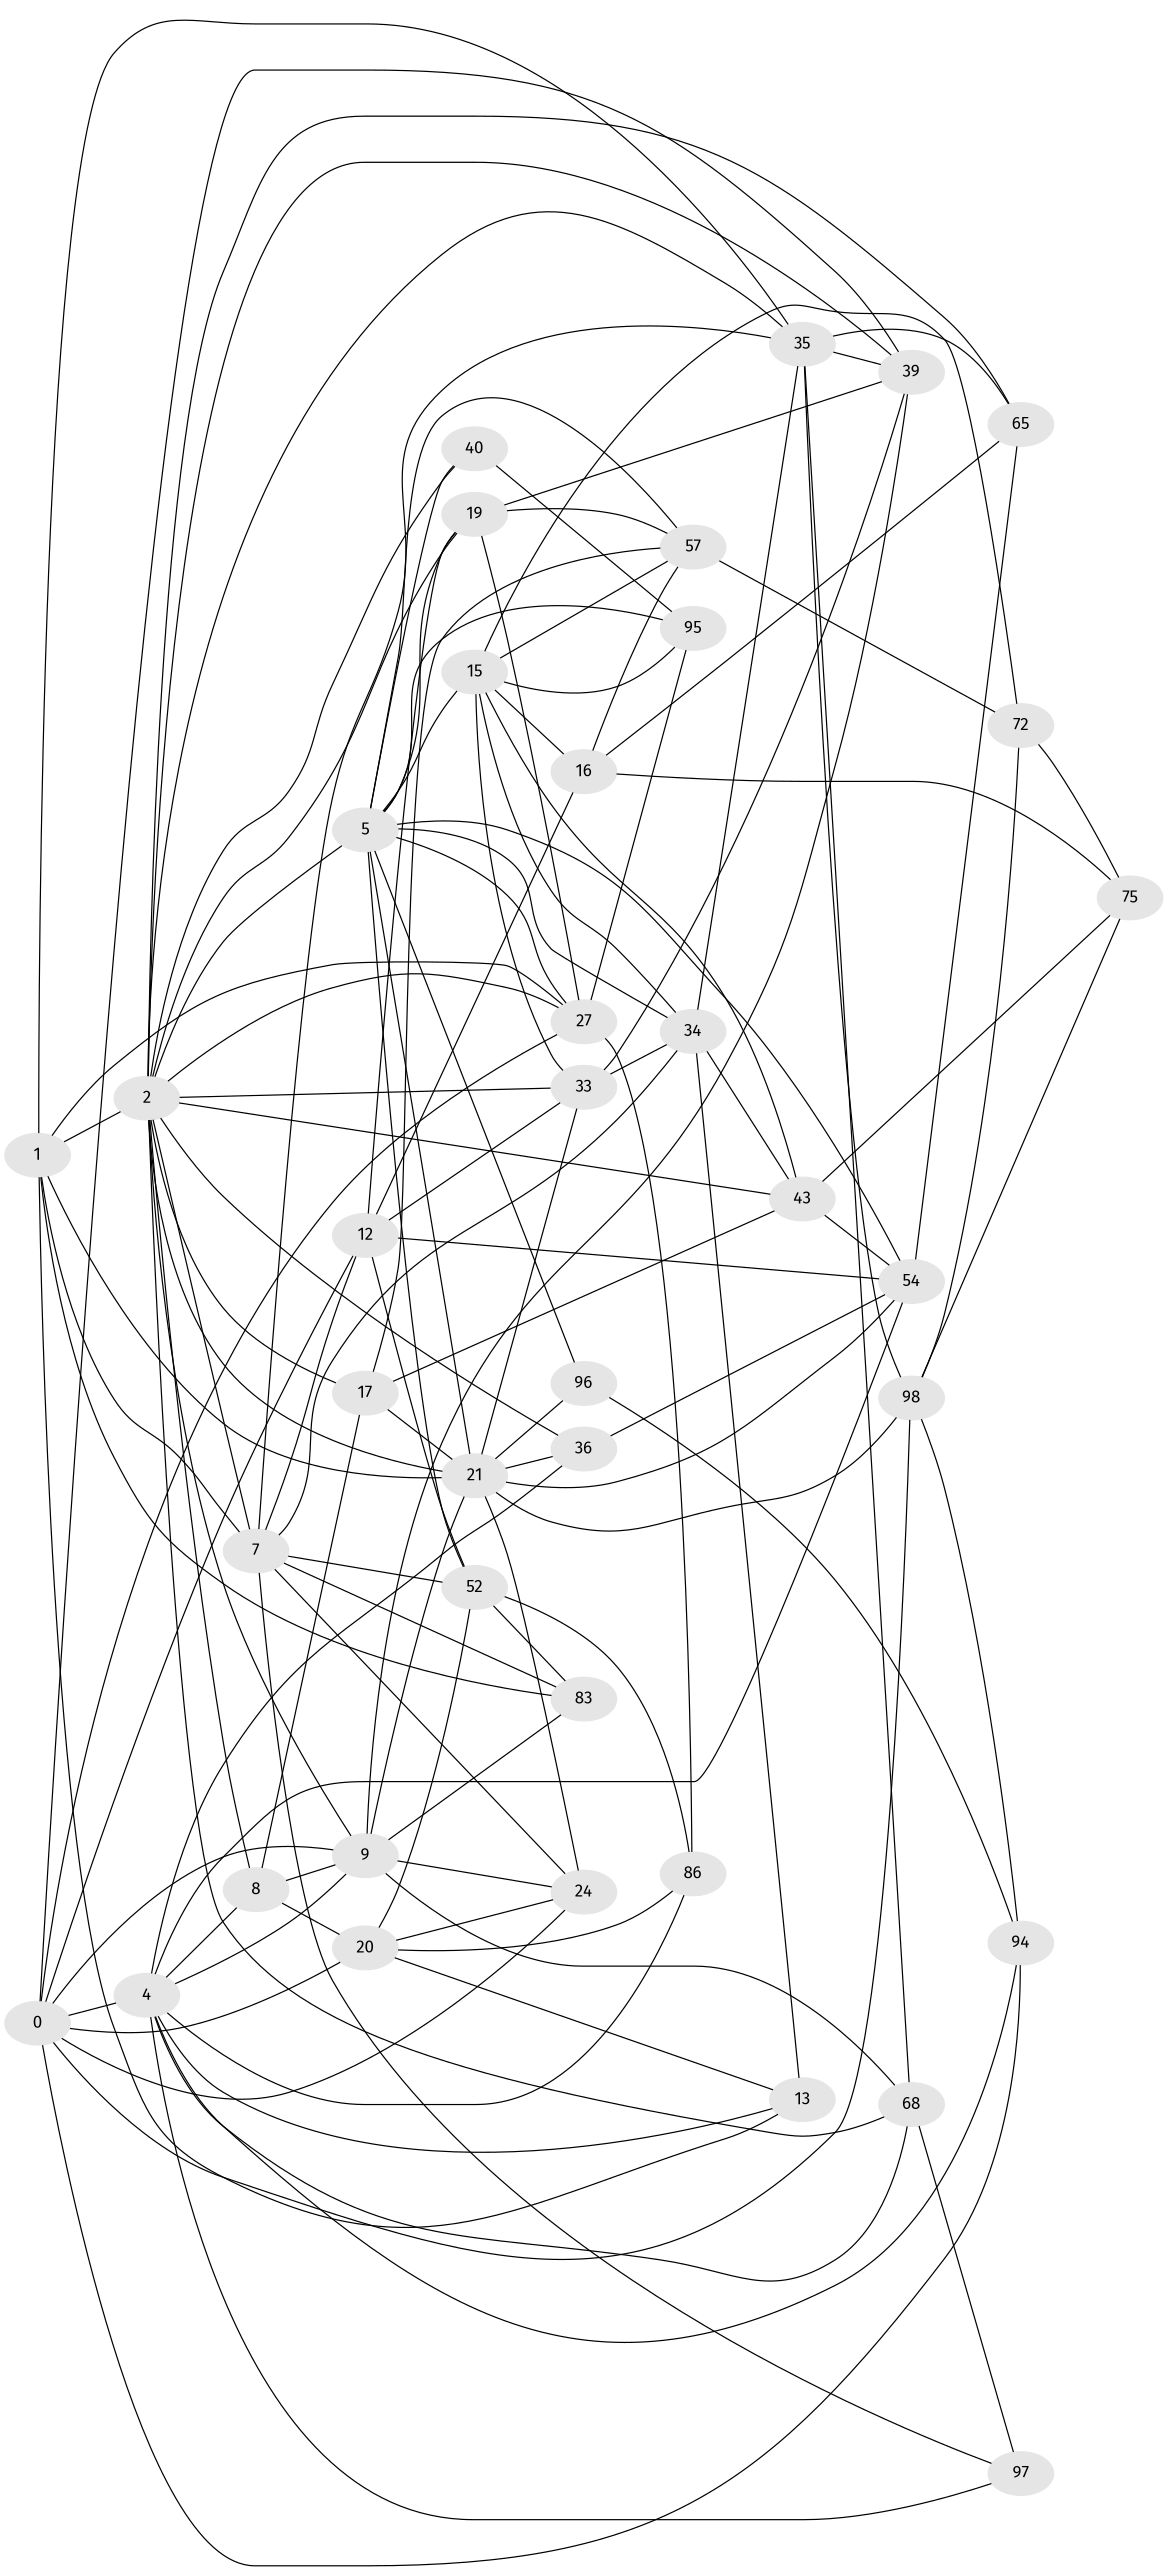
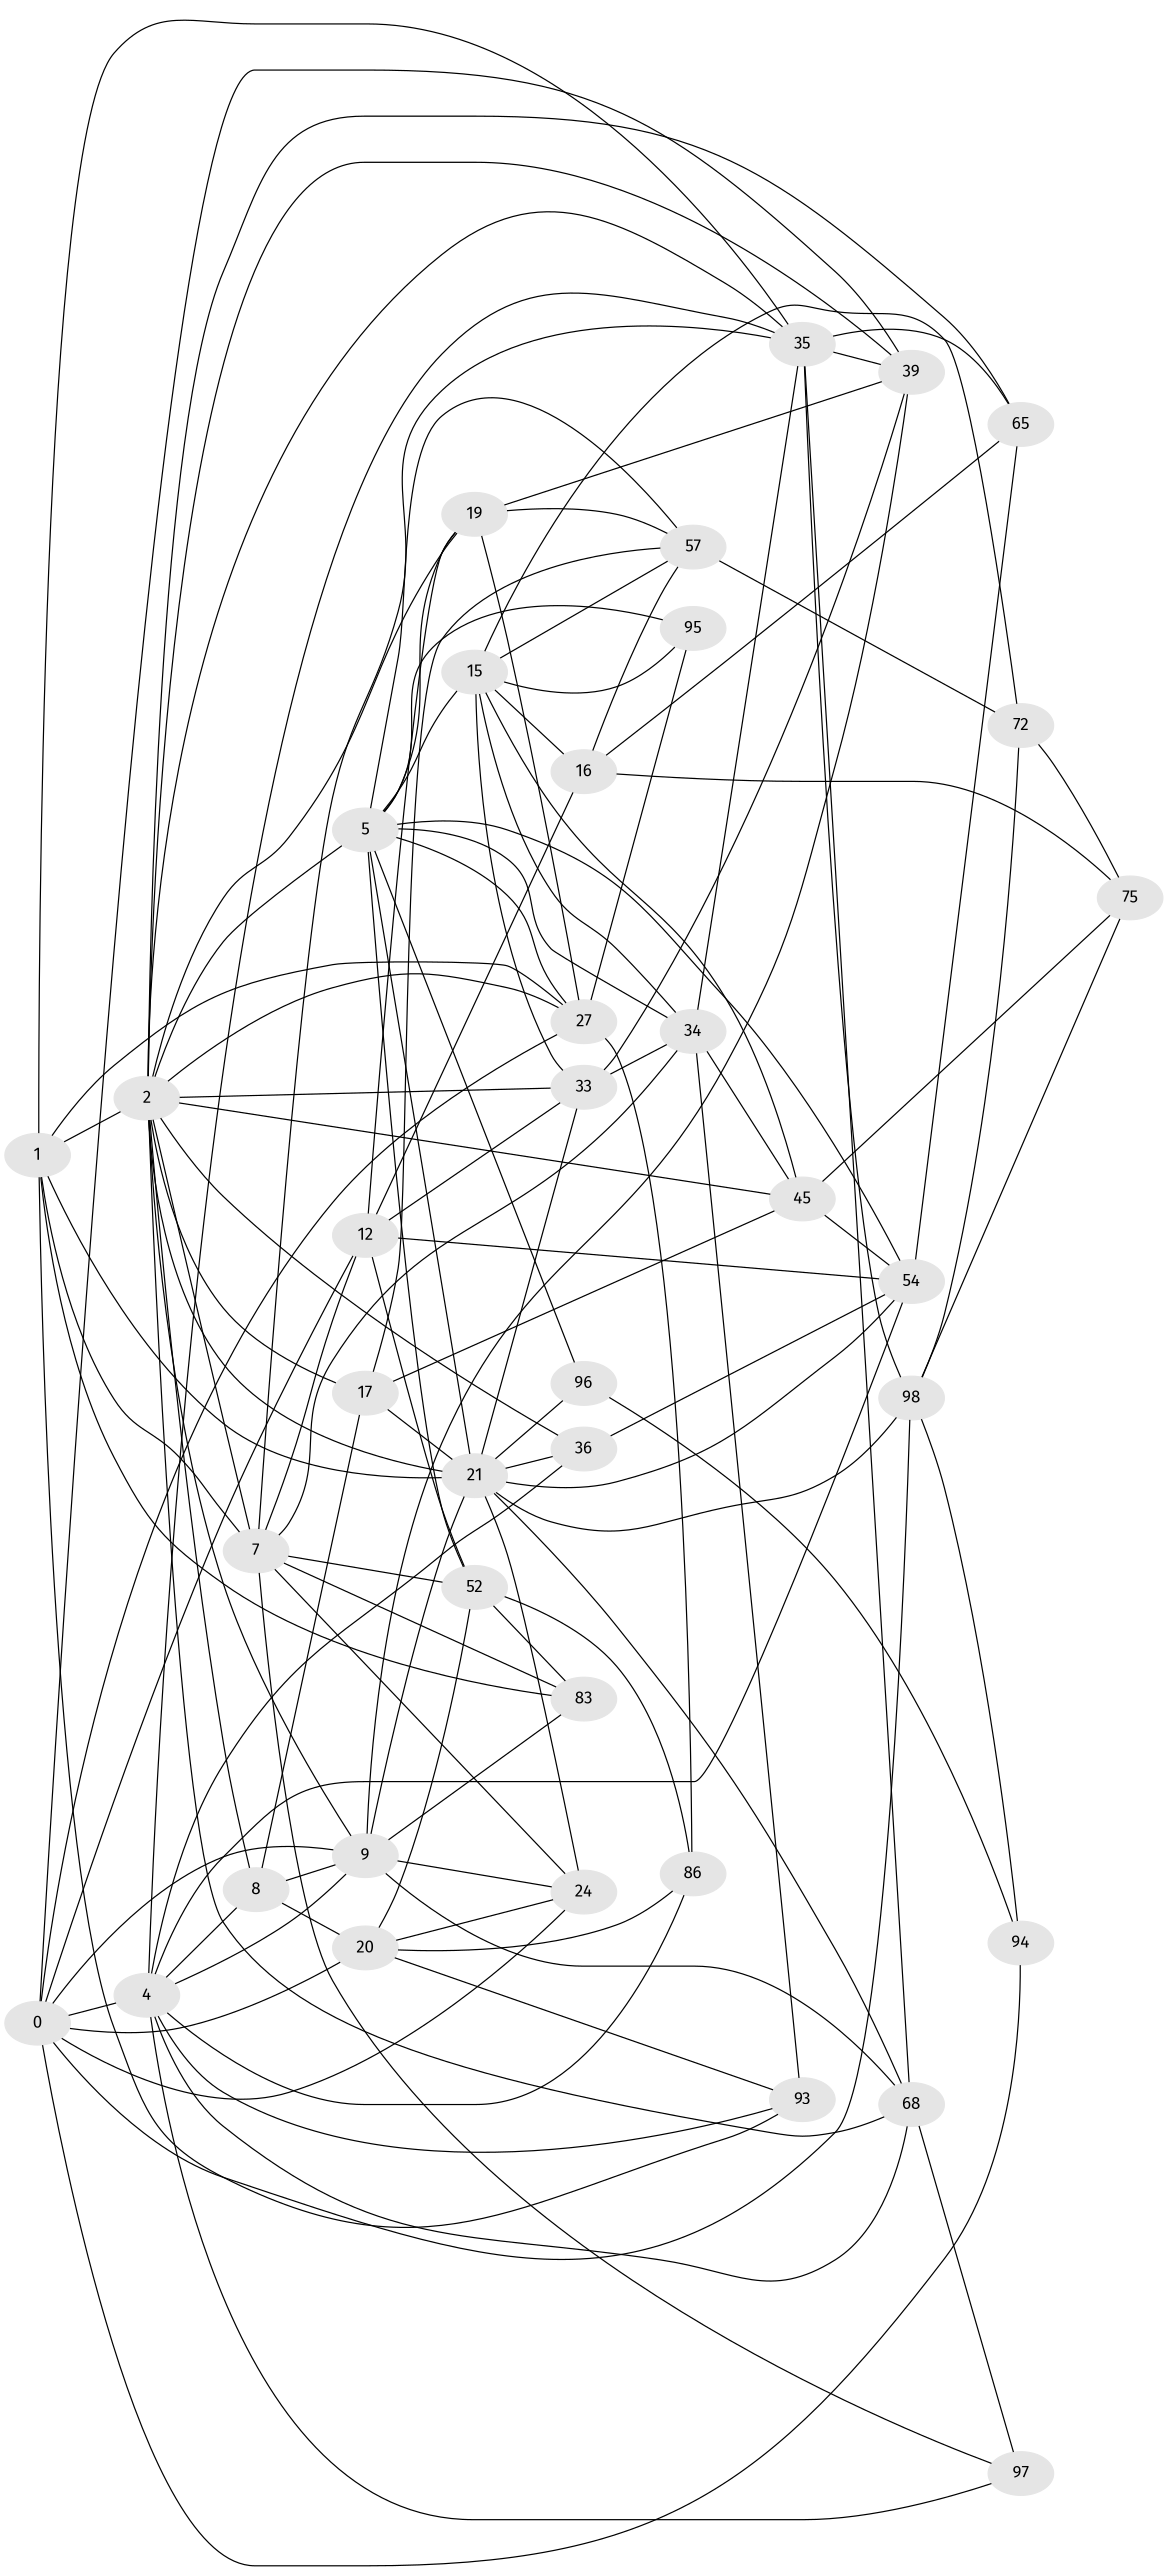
node "40": removed
node "43": label "43" -> "45"
edge "21" -- "68": added
node "13": label "13" -> "93"
edge "94" -- "4": now "35" -- "4"
